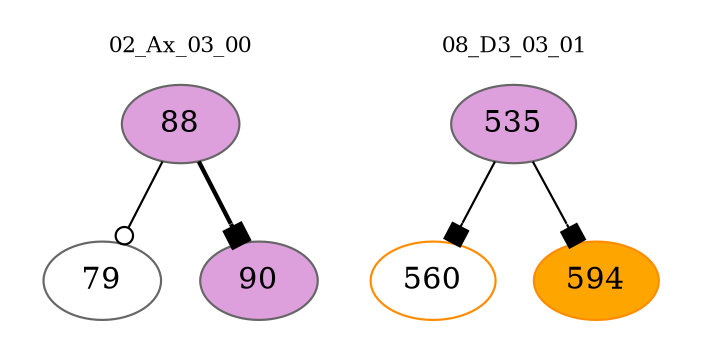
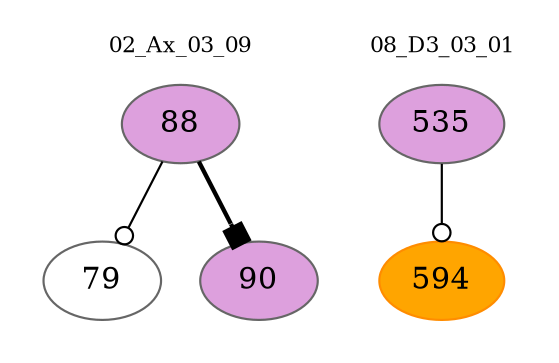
cluster "02_Ax_03_00": label "02_Ax_03_00" -> "02_Ax_03_09"
edge "535" -> "594": arrowhead box -> odot
node "560": removed
